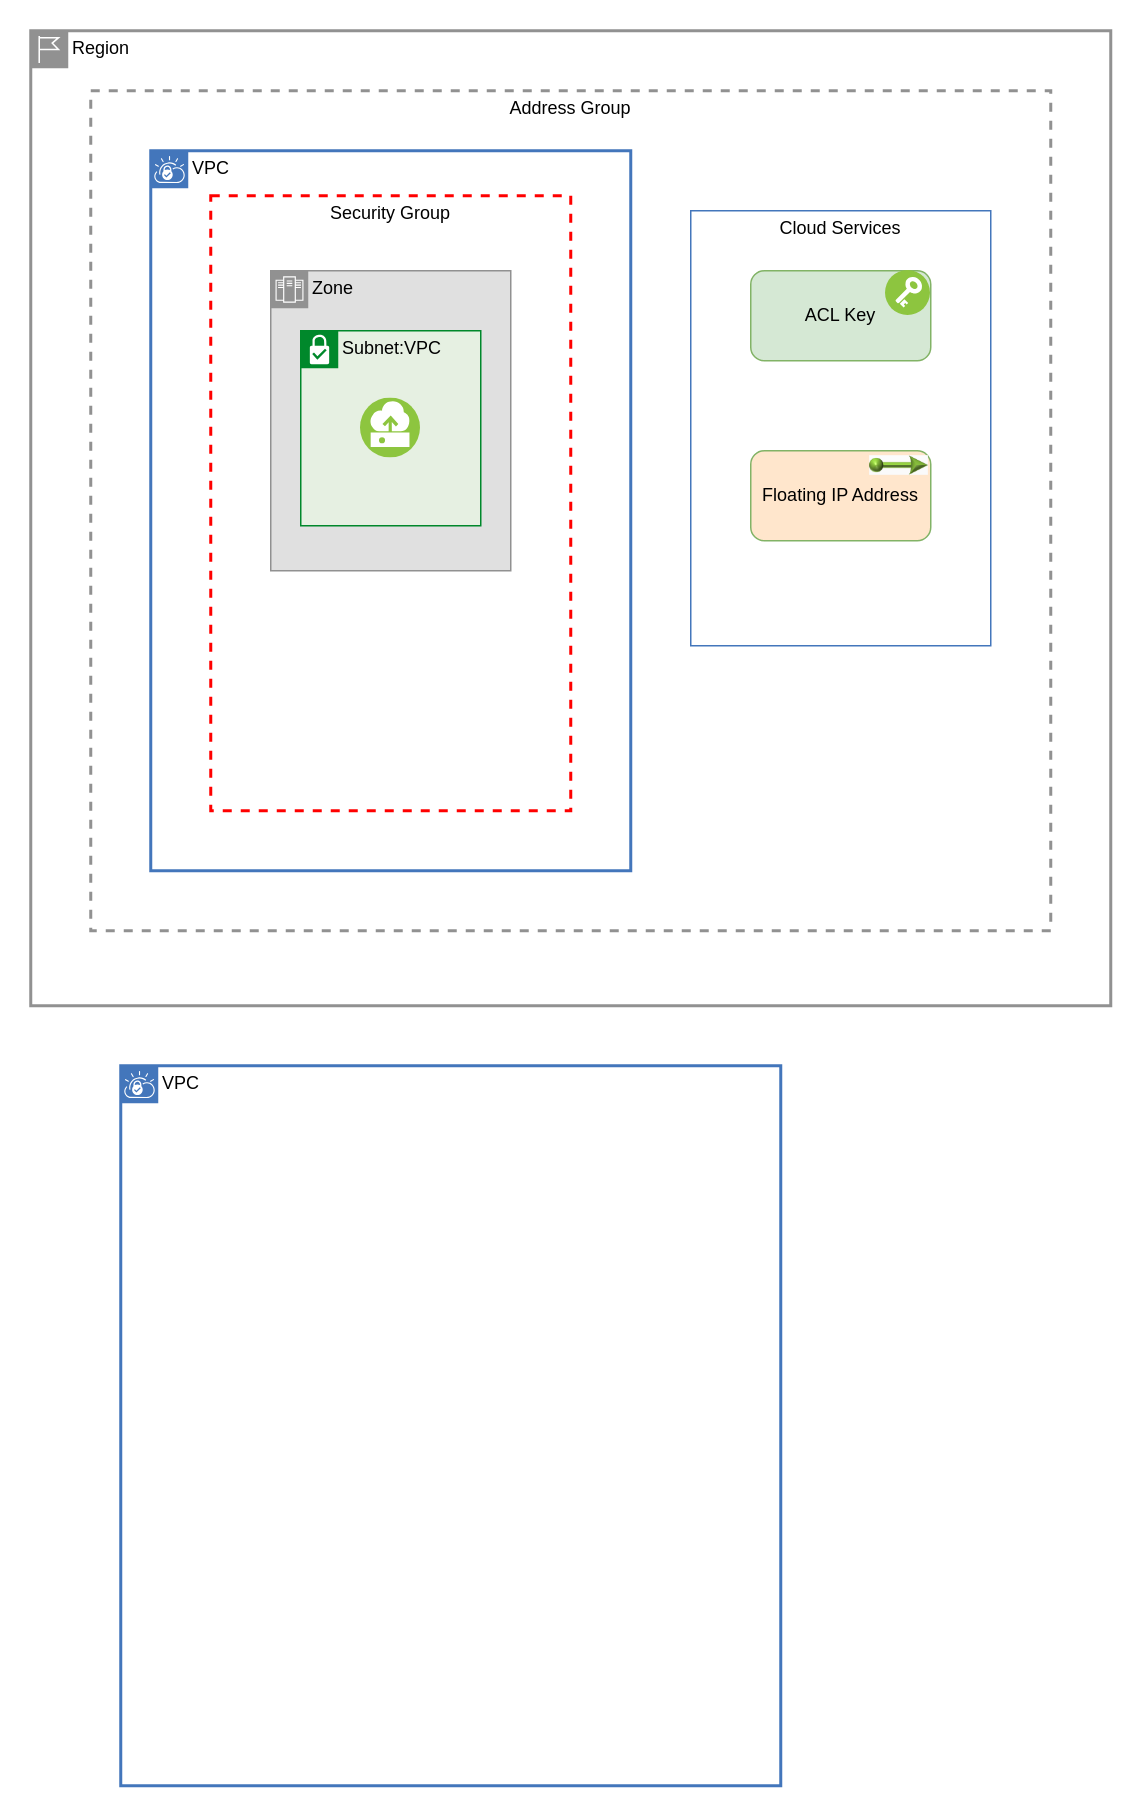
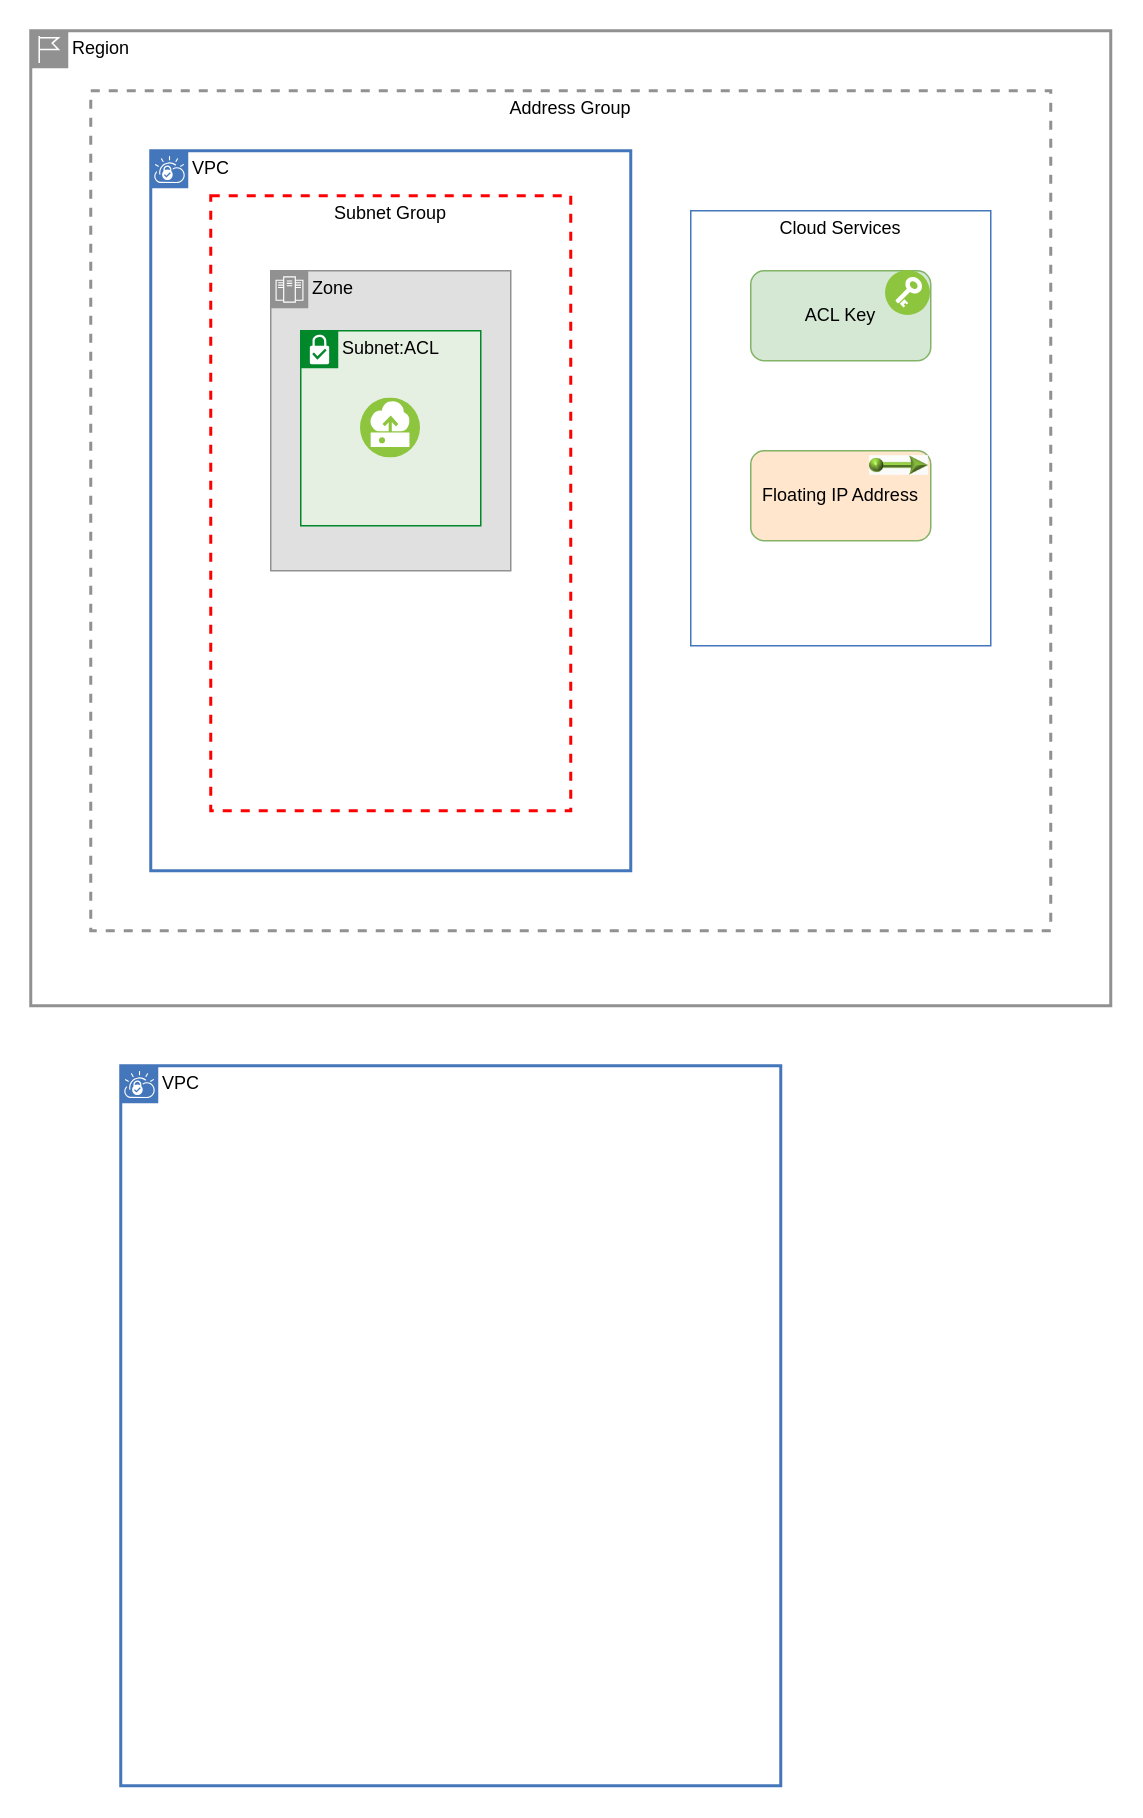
node "Security Group": label "Security Group" -> "Subnet Group"
node "Subnet:VPC": label "Subnet:VPC" -> "Subnet:ACL"
